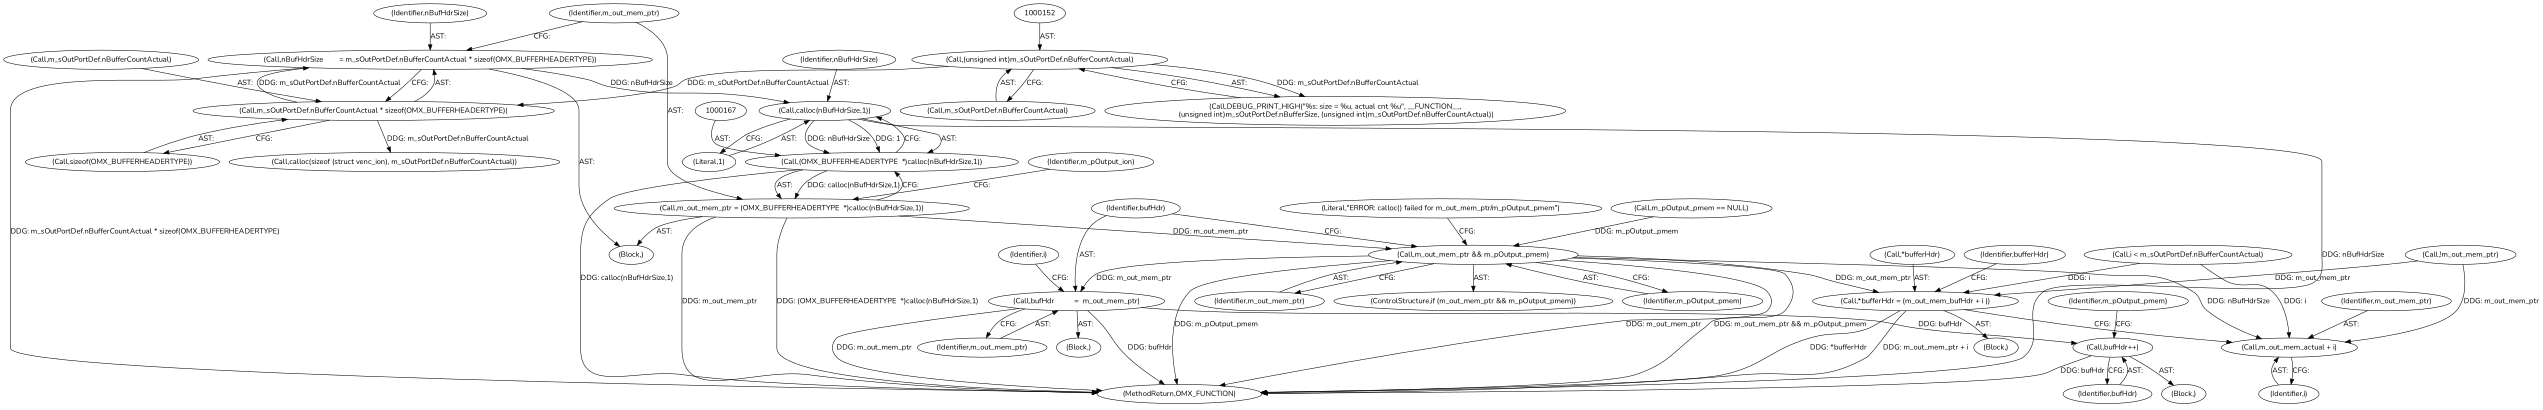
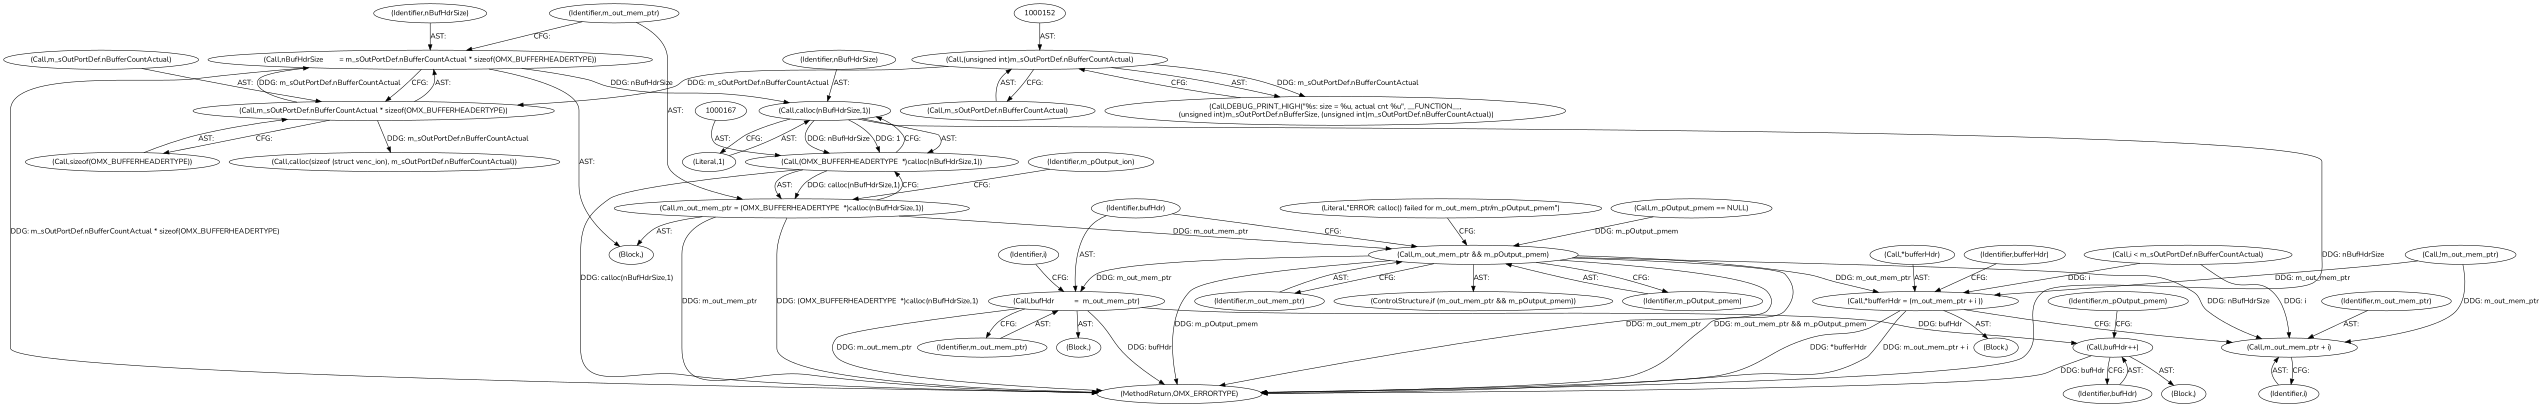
node "(Call,*bufferHdr = (m_out_mem_bufHdr + i ))": label "(Call,*bufferHdr = (m_out_mem_bufHdr + i ))" -> "(Call,*bufferHdr = (m_out_mem_ptr + i ))"
node "(Call,m_out_mem_actual + i)": label "(Call,m_out_mem_actual + i)" -> "(Call,m_out_mem_ptr + i)"
node "(MethodReturn,OMX_FUNCTION)": label "(MethodReturn,OMX_FUNCTION)" -> "(MethodReturn,OMX_ERRORTYPE)"
